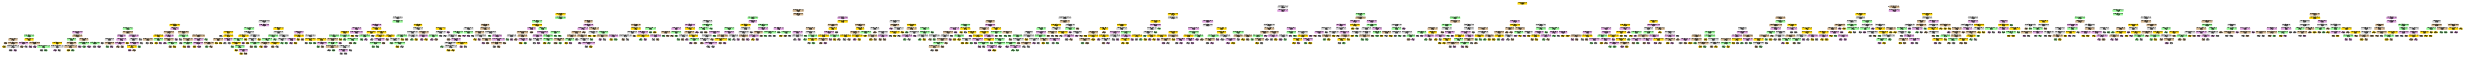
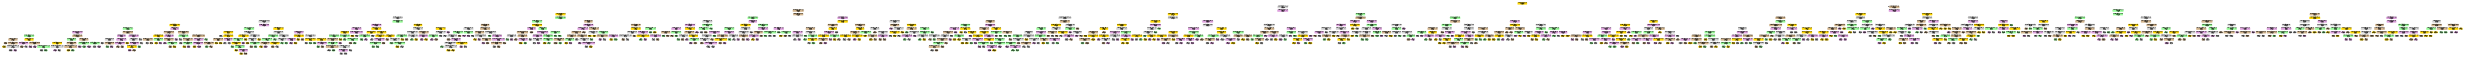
node "mse = -0.0 samples = 9 value = 4.7": fillcolor gold -> plum
